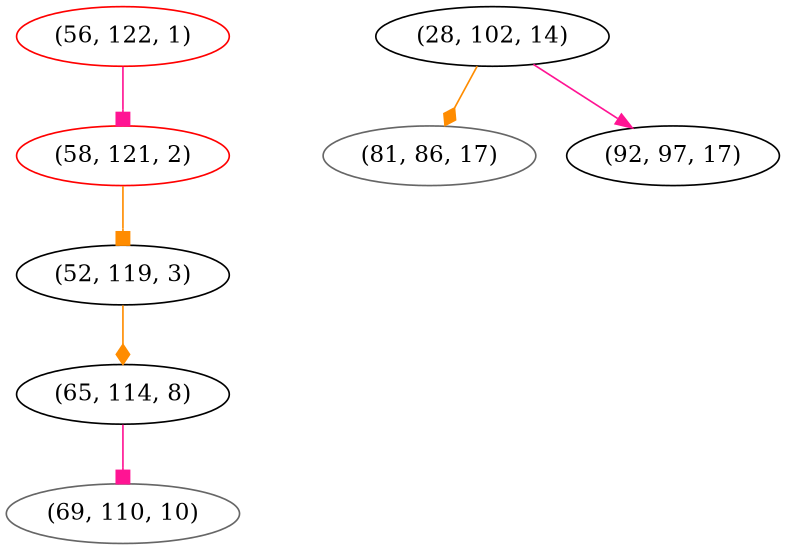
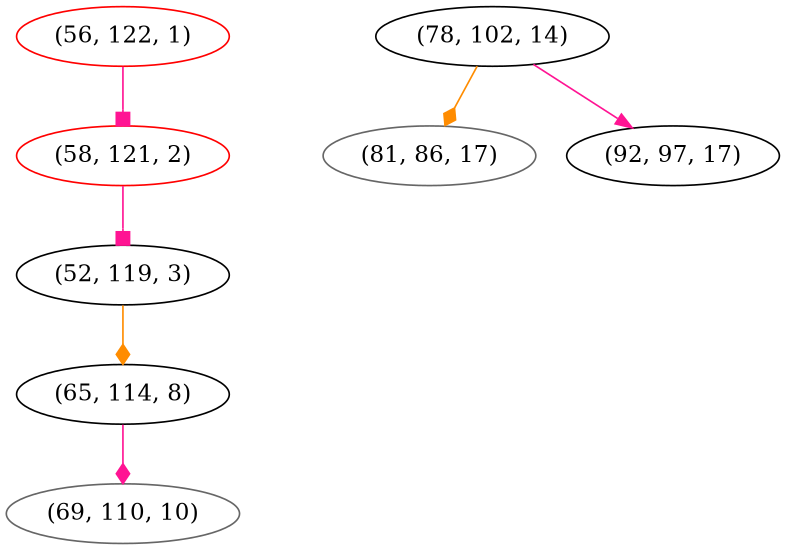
node "(28, 102, 14)": label "(28, 102, 14)" -> "(78, 102, 14)"
edge "(58, 121, 2)" -> "(52, 119, 3)": color darkorange -> deeppink
edge "(65, 114, 8)" -> "(69, 110, 10)": arrowhead box -> diamond
